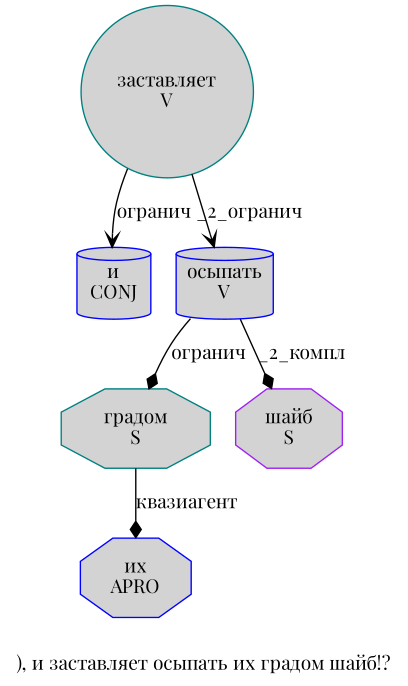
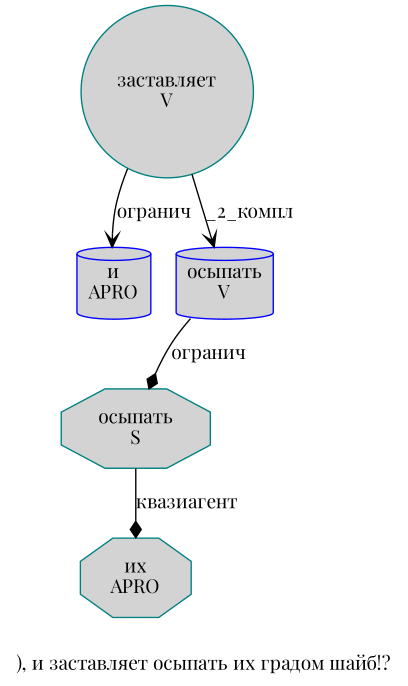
edge "заставляет V" -> "осыпать V": label "_2_огранич" -> "_2_компл"
node "и CONJ": label "и CONJ" -> "и APRO"
node "градом S": label "градом S" -> "осыпать S"
node "шайб S": removed
node "их APRO": color blue -> teal
